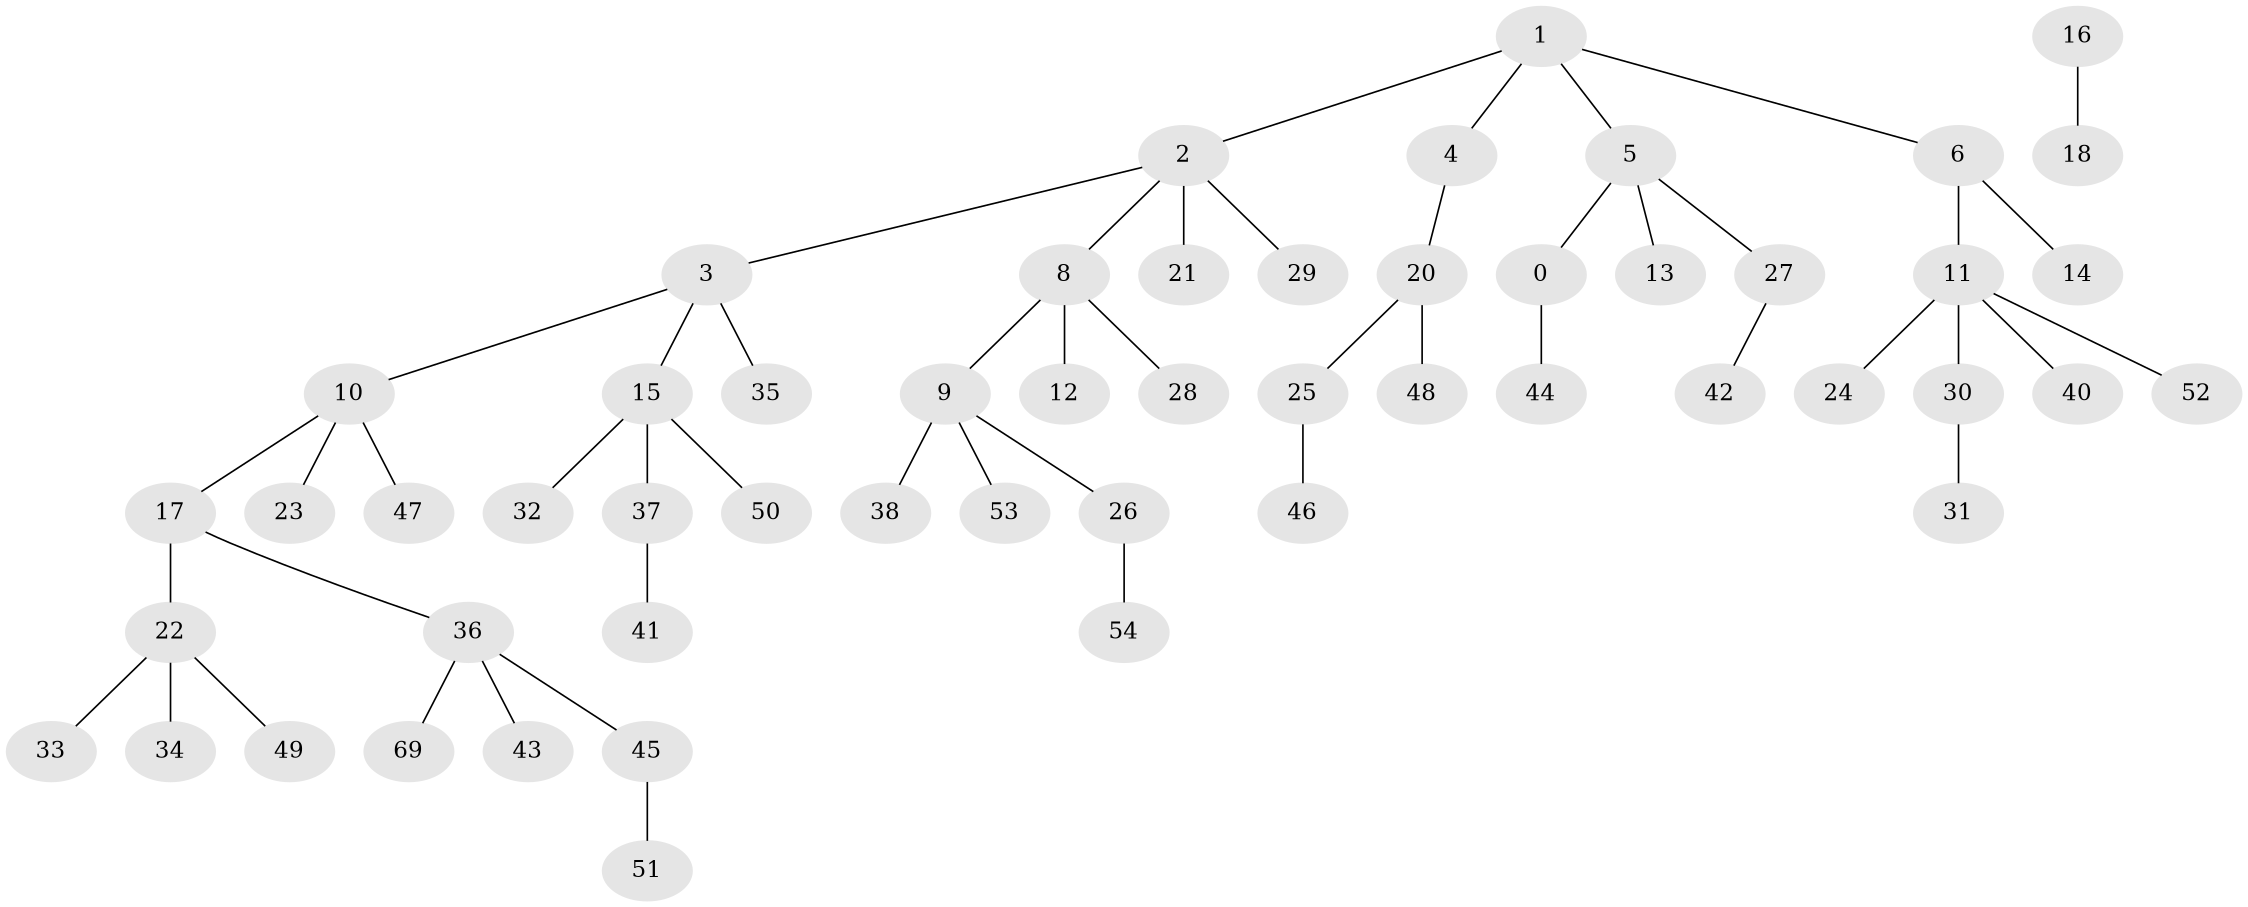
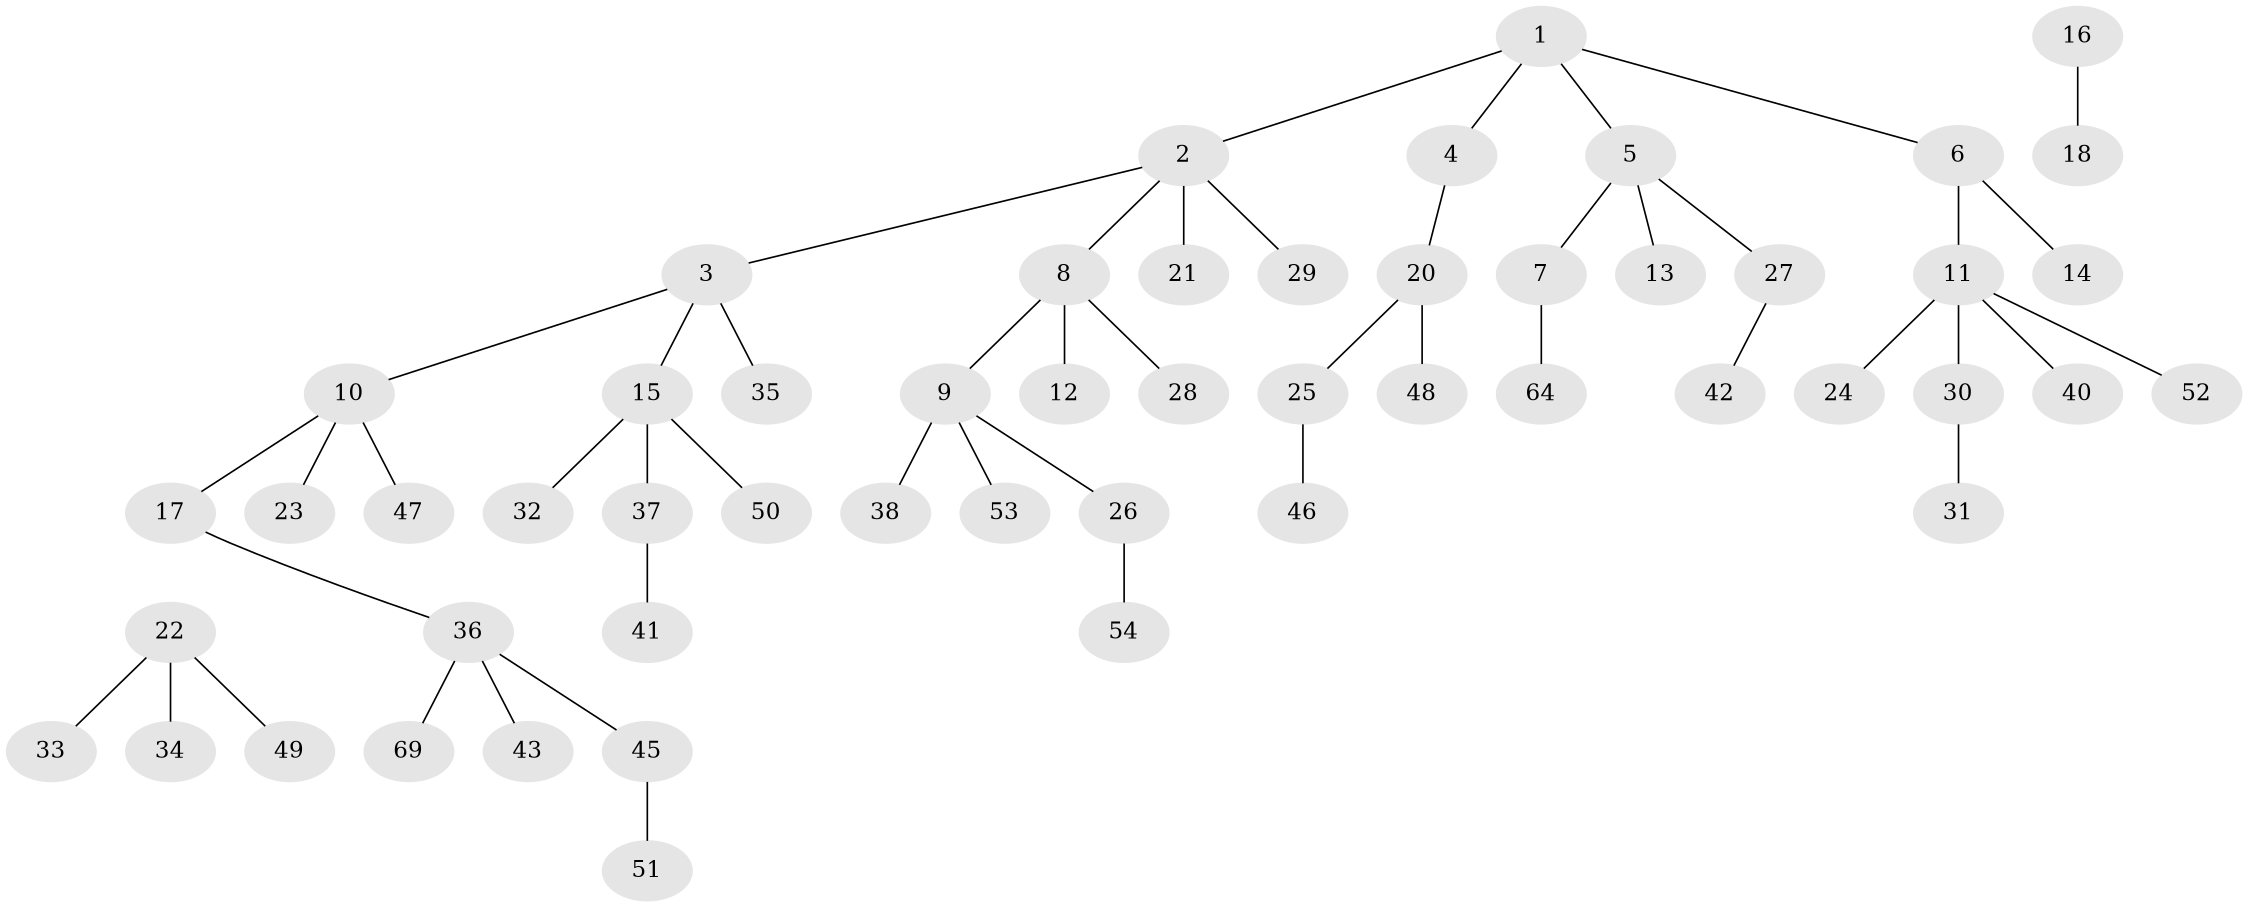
node "0": label "0" -> "7"
node "44": label "44" -> "64"
edge "17" -- "22": removed
